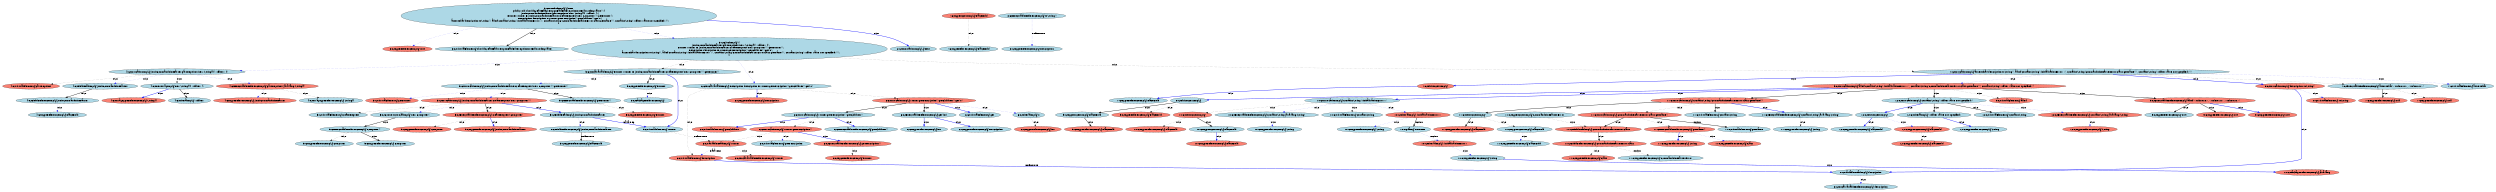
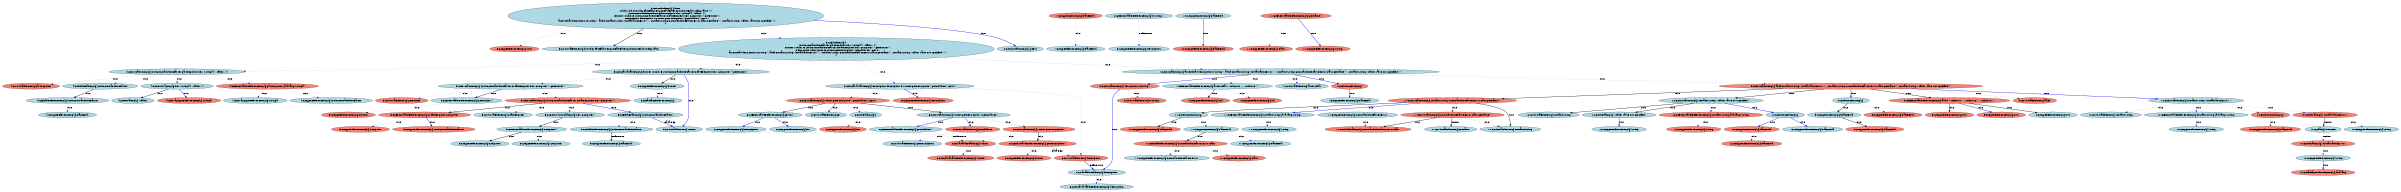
node "4:CtTypeReferenceImpl@jUnitCommandLineParser": fillcolor salmon -> lightblue
edge "10:CtThisAccessImpl@" -> "10:CtTypeAccessImpl@PlaceHold": removed, label "AST"
edge "11:CtInvocationImpl@CommandLineParserError.class.getName()" -> "11:CtExecutableReferenceImpl@getName()": now "11:CtInvocationImpl@CommandLineParserError.class.getName()" -> "11:CtVirtualElement@containsString"
edge "12:CtThisAccessImpl@" -> "12:CtTypeAccessImpl@PlaceHold": style dotted -> bold
edge "6:CtInvocationImpl@runner.getDescription()" -> "6:CtExecutableReferenceImpl@getDescription()": color blue -> black
edge "11:CtFieldReadImpl@CommandLineParserError.class" -> "11:CtFieldReferenceImpl@CommandLineParserError.class": now "11:CtTypeAccessImpl@PlaceHold" -> "11:CtFieldReferenceImpl@CommandLineParserError.class"
edge "11:CtFieldReferenceImpl@CommandLineParserError.class" -> "11:CtTypeReferenceImpl@CommandLineParserError": label "Action" -> "AST"
